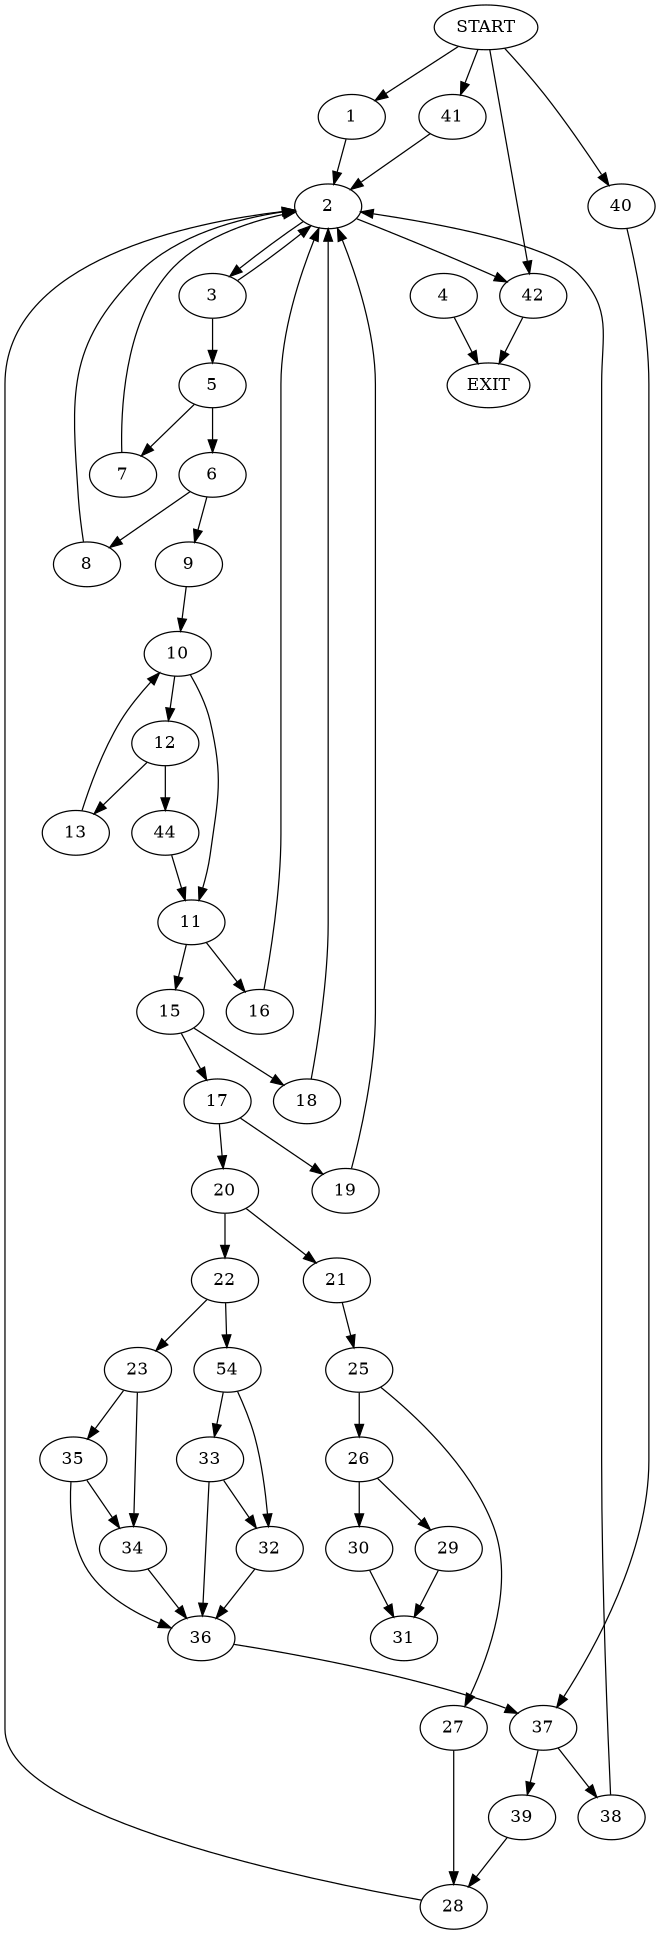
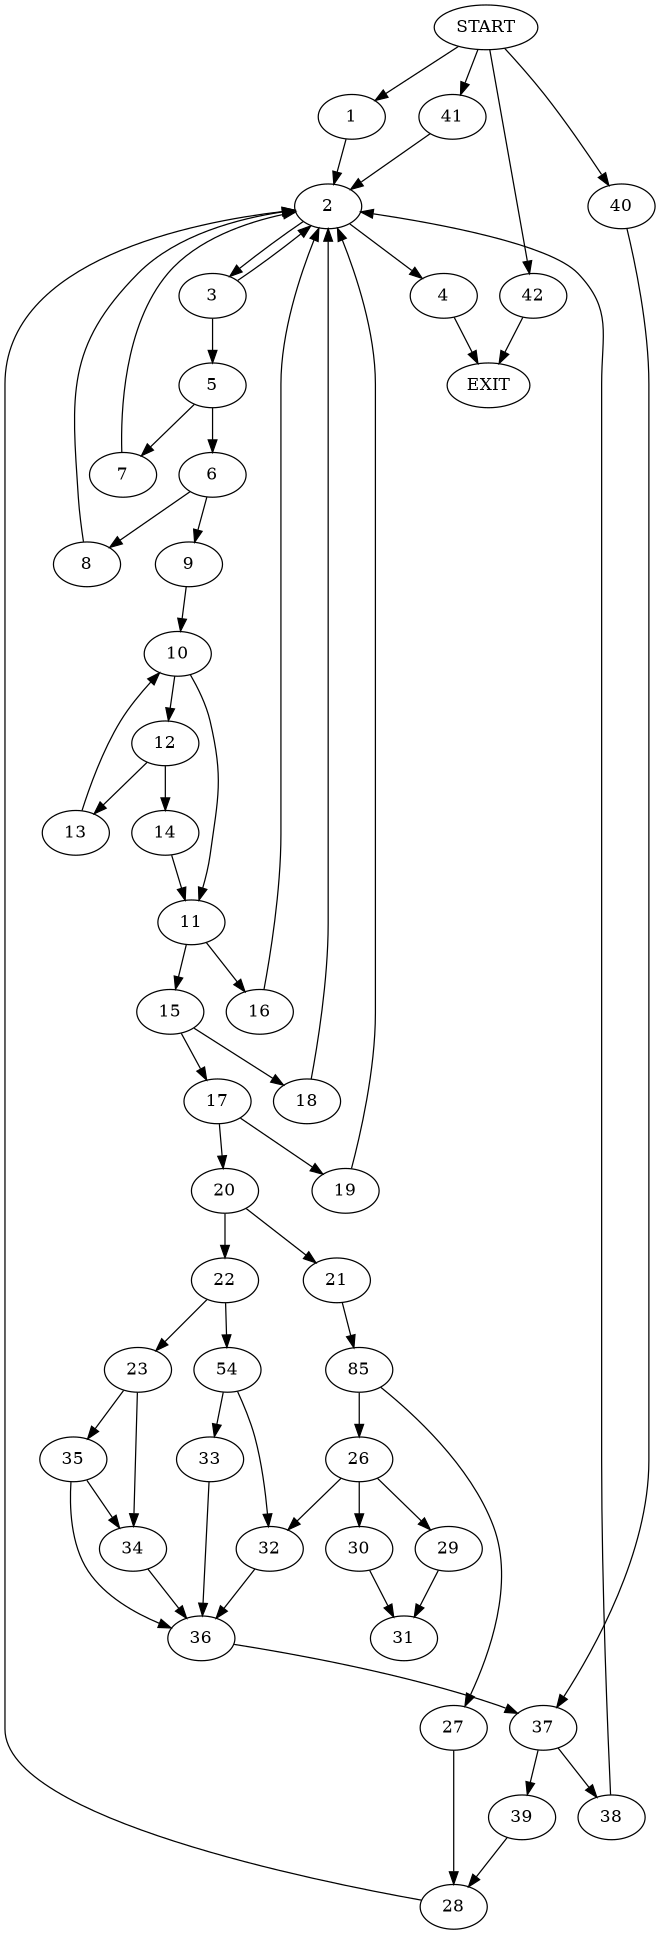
edge "2" -> "42": now "2" -> "4"
node "44": label "44" -> "14"
node "25": label "25" -> "85"
edge "33" -> "32": now "26" -> "32"
